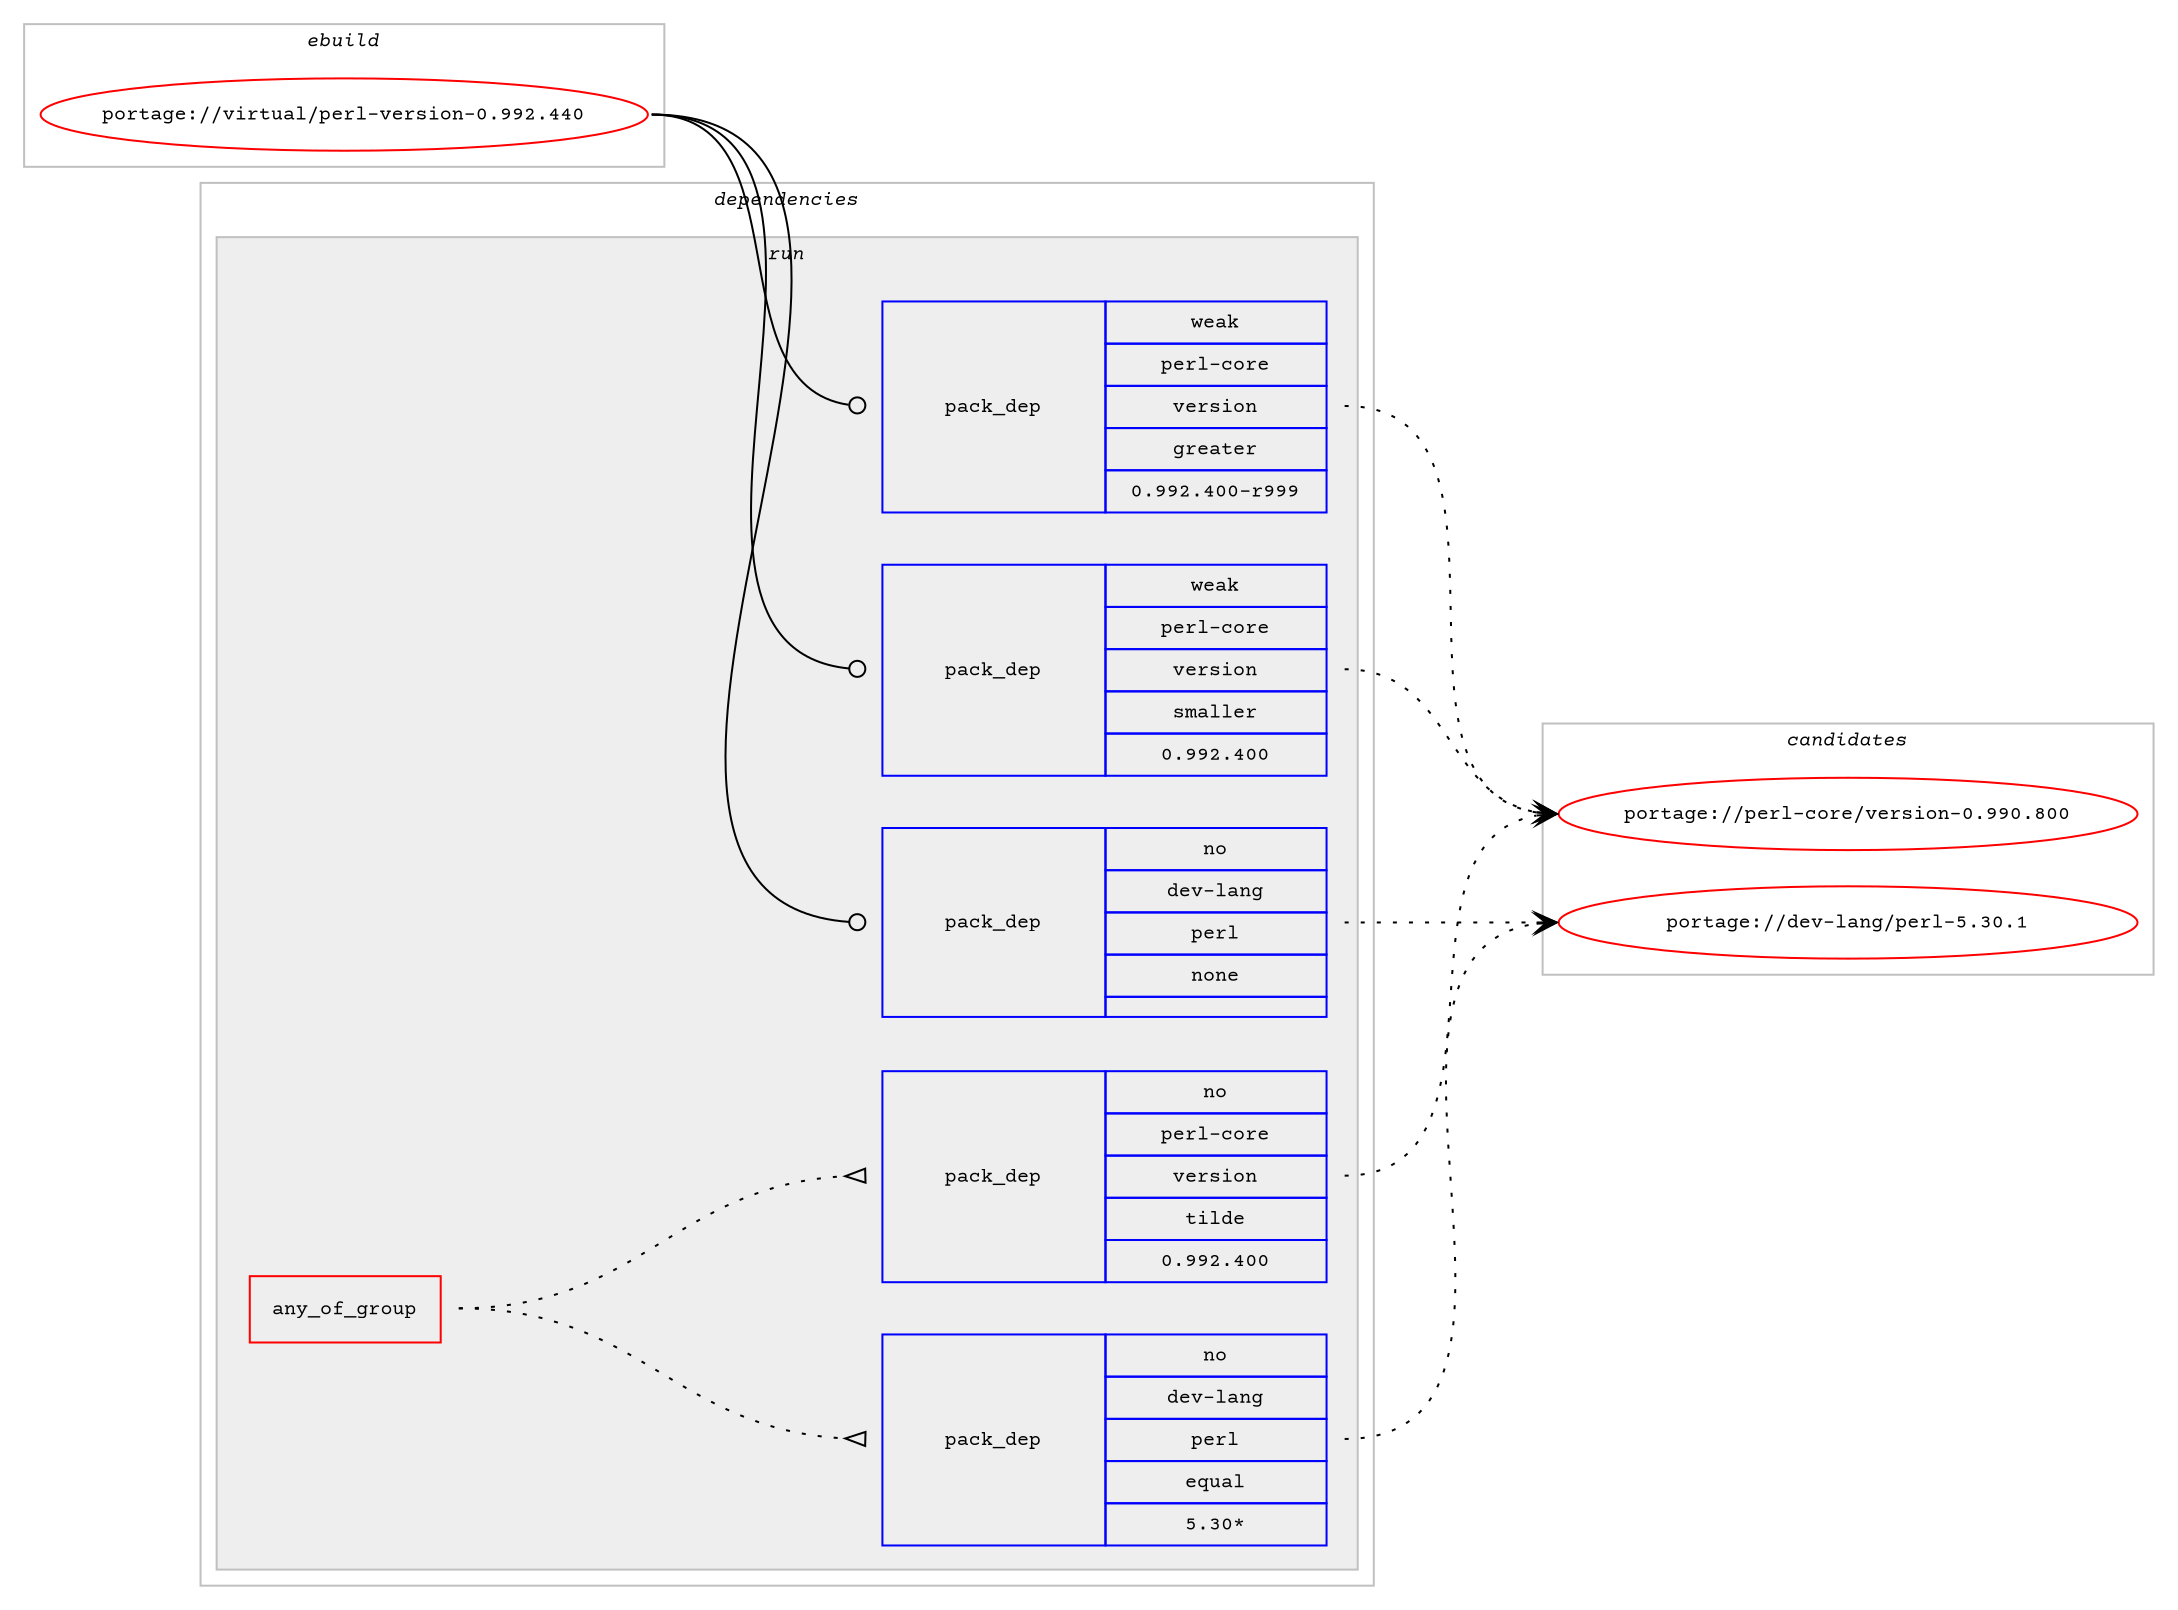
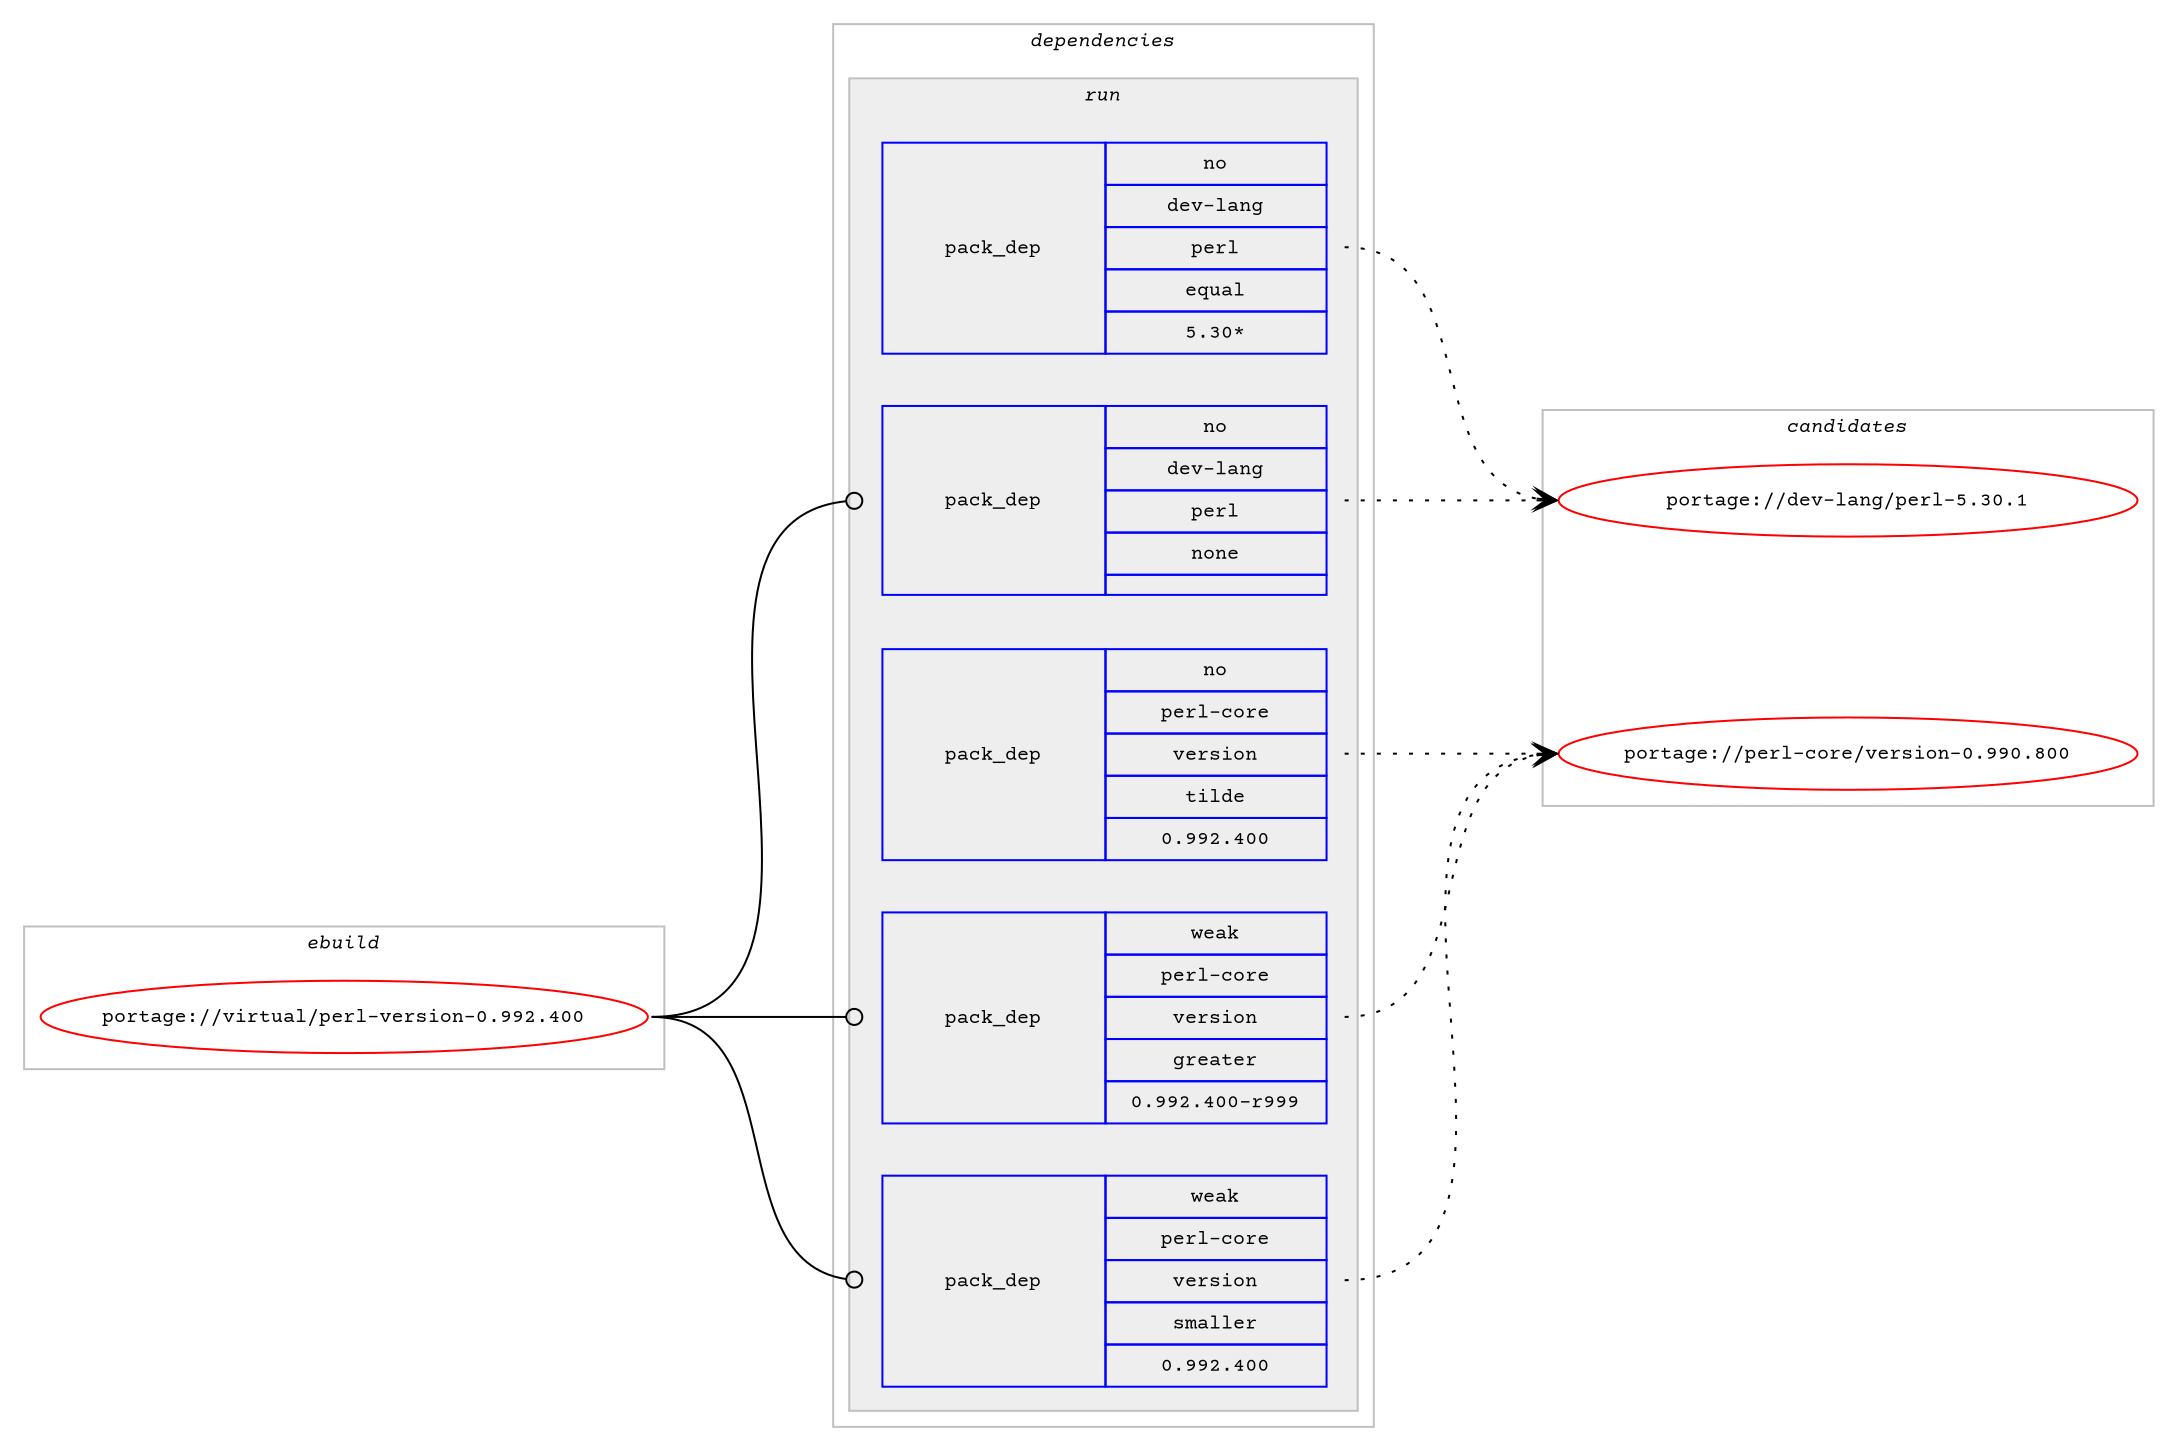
node "portage://virtual/perl-version-0.992.440": label "portage://virtual/perl-version-0.992.440" -> "portage://virtual/perl-version-0.992.400"
node "any_of_group": removed
